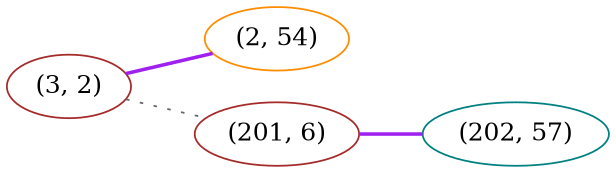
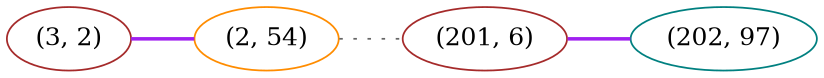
edge "(3, 2)" -- "(201, 6)": now "(2, 54)" -- "(201, 6)"
node "(202, 57)": label "(202, 57)" -> "(202, 97)"
